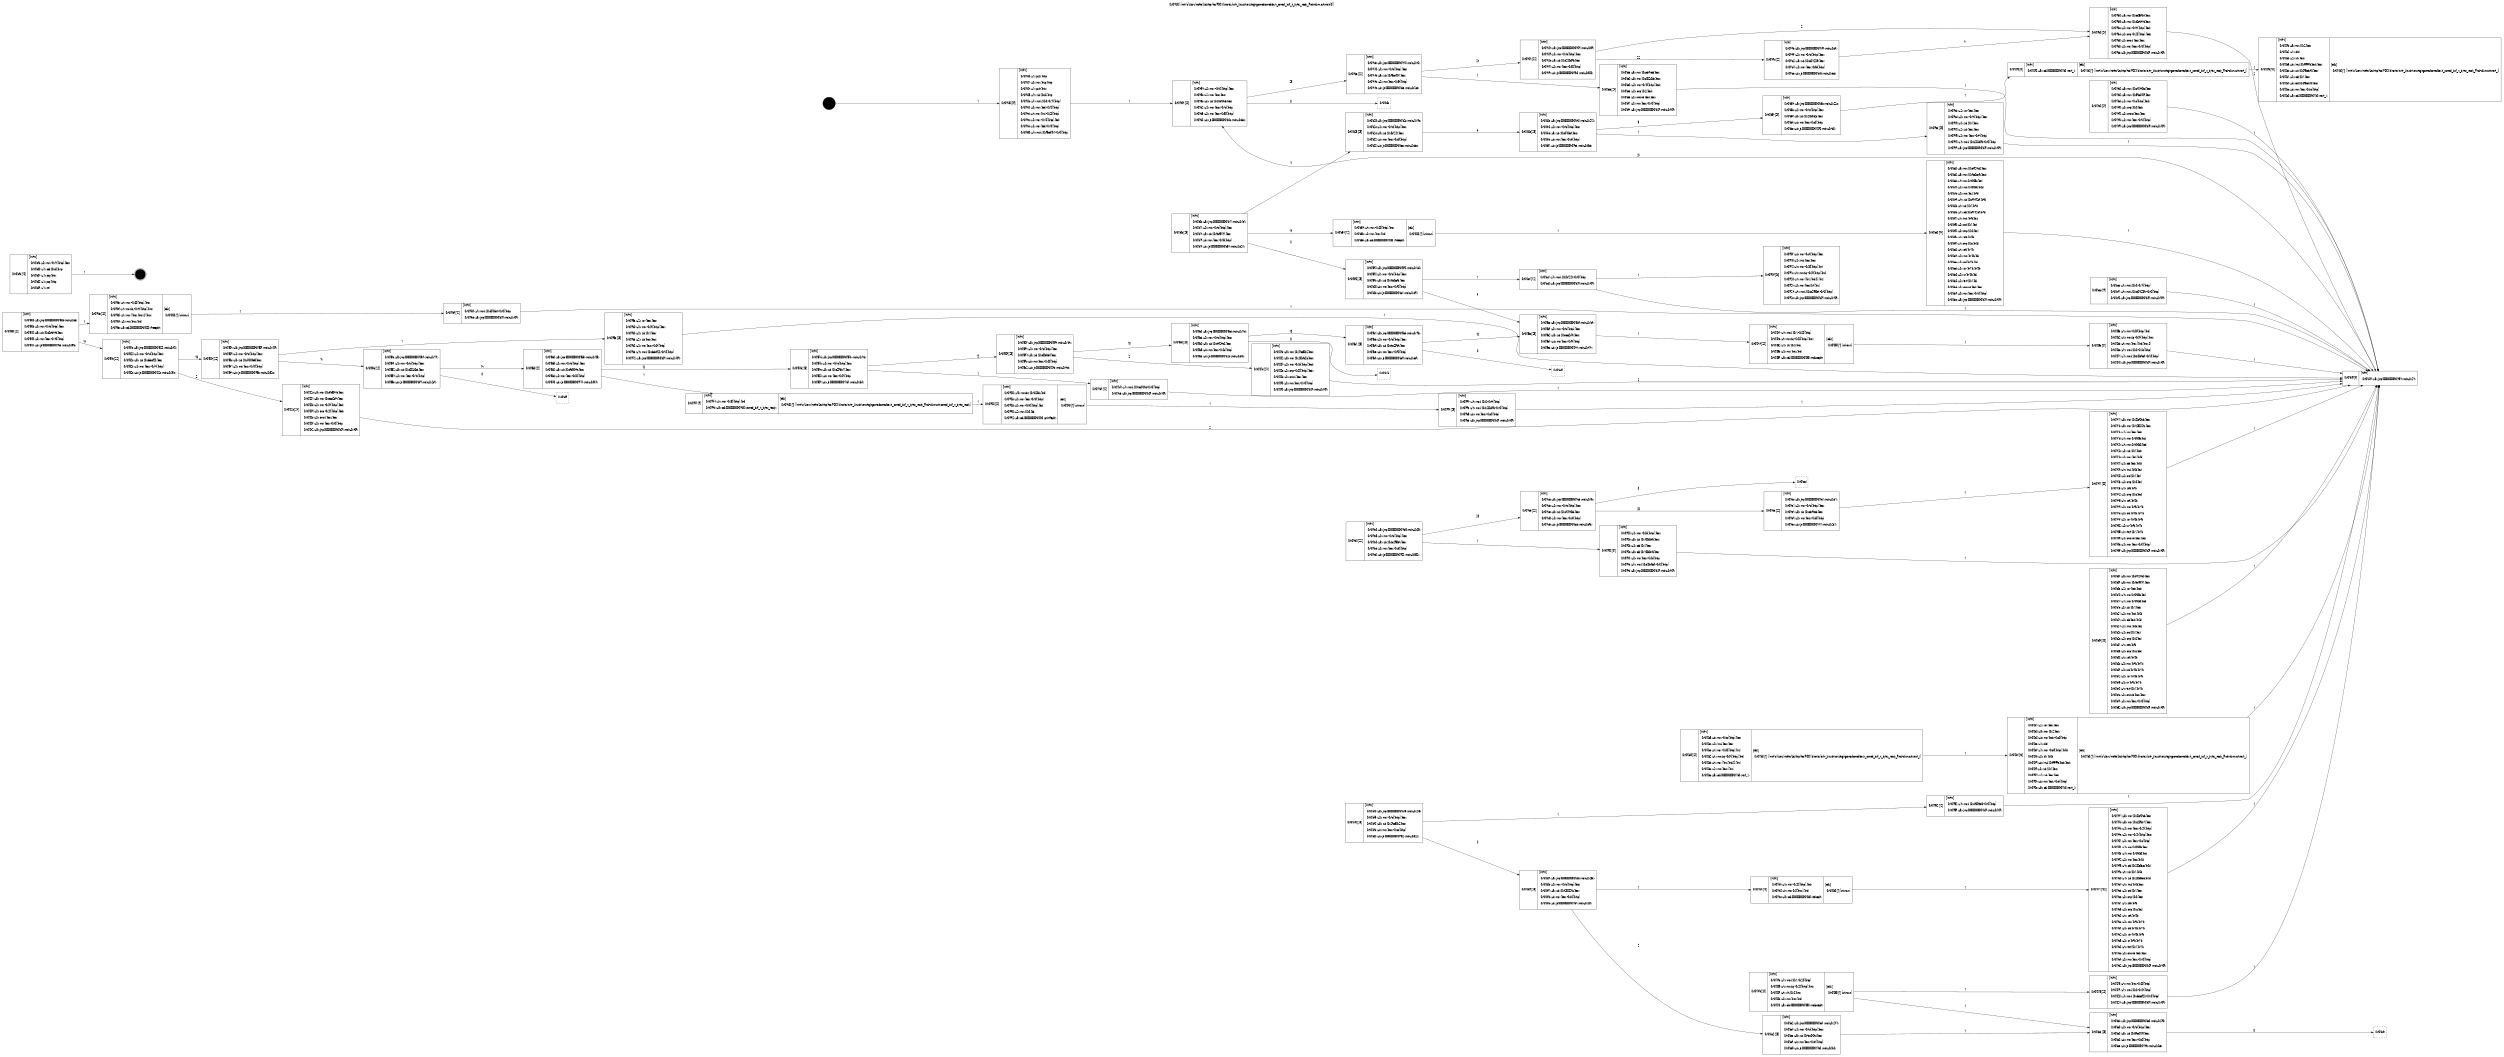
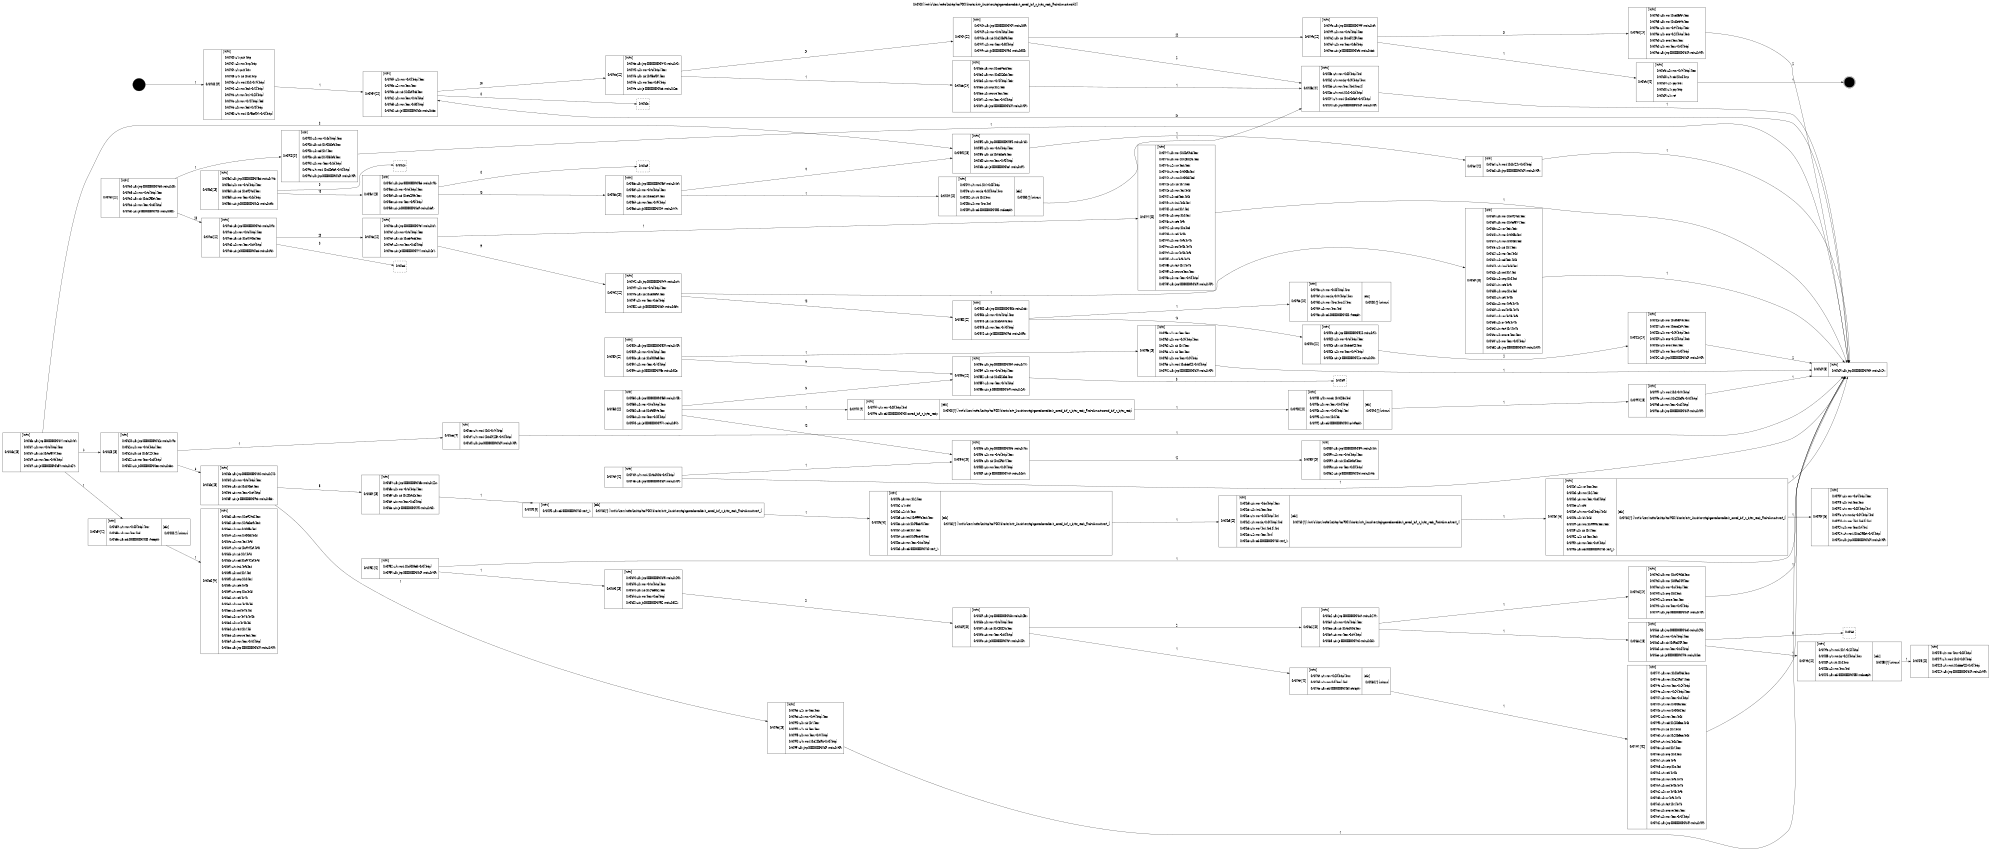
edge "0x401484 [22]" -> "0x4019b0 [27]": now "0x401484 [22]" -> "0x40185e [31]"
edge "0x40149a [22]" -> "0x401afd [13]": added, label "1"
edge "0x4016de [27]" -> "0x401b39 [5]": now "0x4016de [27]" -> "0x40185e [31]"
edge "0x40160c [25]" -> "0x401a57 [12]": label " 17" -> " 1"
edge "0x401a63 [94]" -> "0x401b39 [5]": removed, label "1"
edge "0x401ac1 [12]" -> "0x40190f [36]": now "0x4018e1 [46]" -> "0x40190f [36]"
node "0x4014f2 [22]": added
edge "0x4015f3 [25]" -> "0x4015da [25]": reversed
node "0x4019df [12]": removed
edge "0x40158f [25]" -> "0x4015a8 [25]": removed, label "10"
edge "0x40151e [22]" -> "0x401534 [22]": removed, label "15"
edge "0x40154a [22]" -> "0x401560 [22]": reversed
node "0x40187d [27]": removed
edge "0x401576 [25]" -> "0x4017d7 [12]": reversed
edge "0x401625 [25]" -> "0x401aea [19]": added, label "1"
edge "0x40189d [40]" -> "0x4018c5 [28]": added, label "1"
edge "0x4016a2 [25]" -> "0x4017e3 [27]": added, label "1"
edge "0x401815 [23]" -> "0x401b39 [5]": removed, label "1"
edge "0x401670 [25]" -> "0x401952 [12]": reversed
edge "0x4017fe [23]" -> "0x4016bb [25]": reversed
